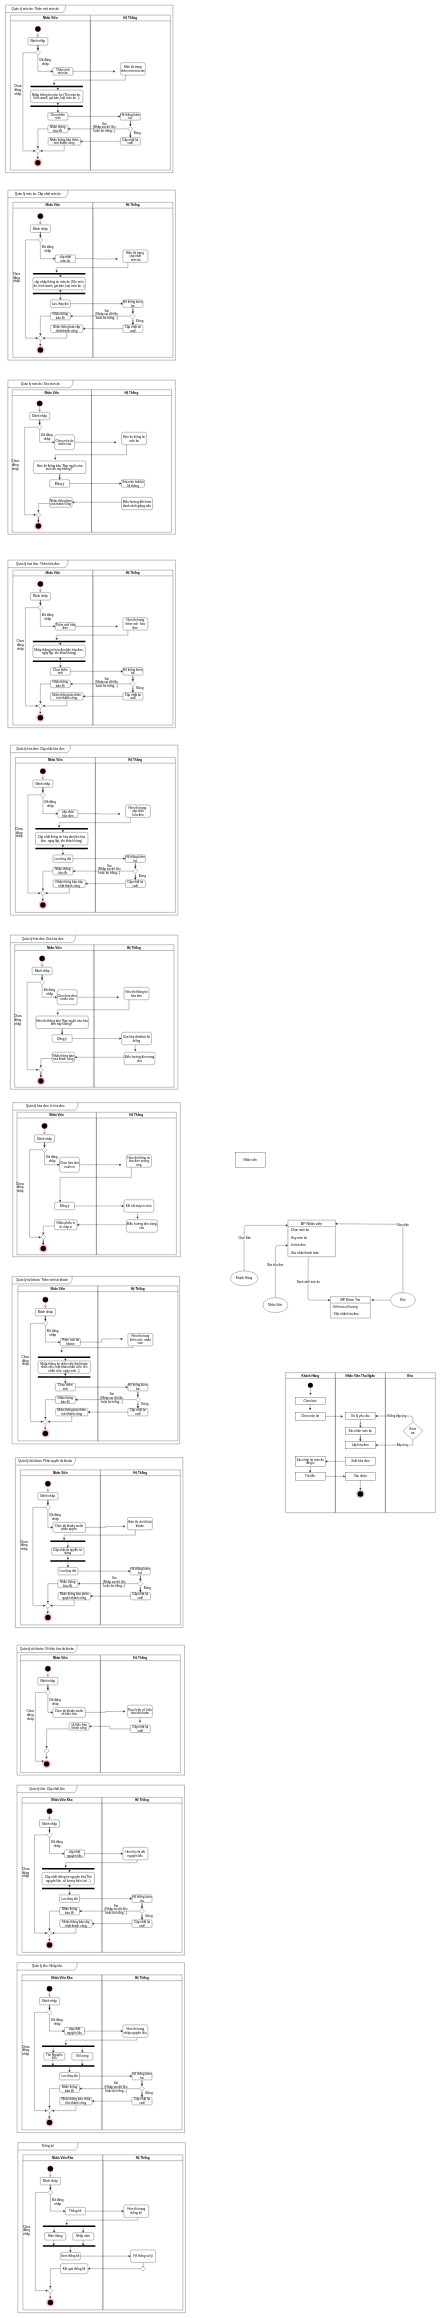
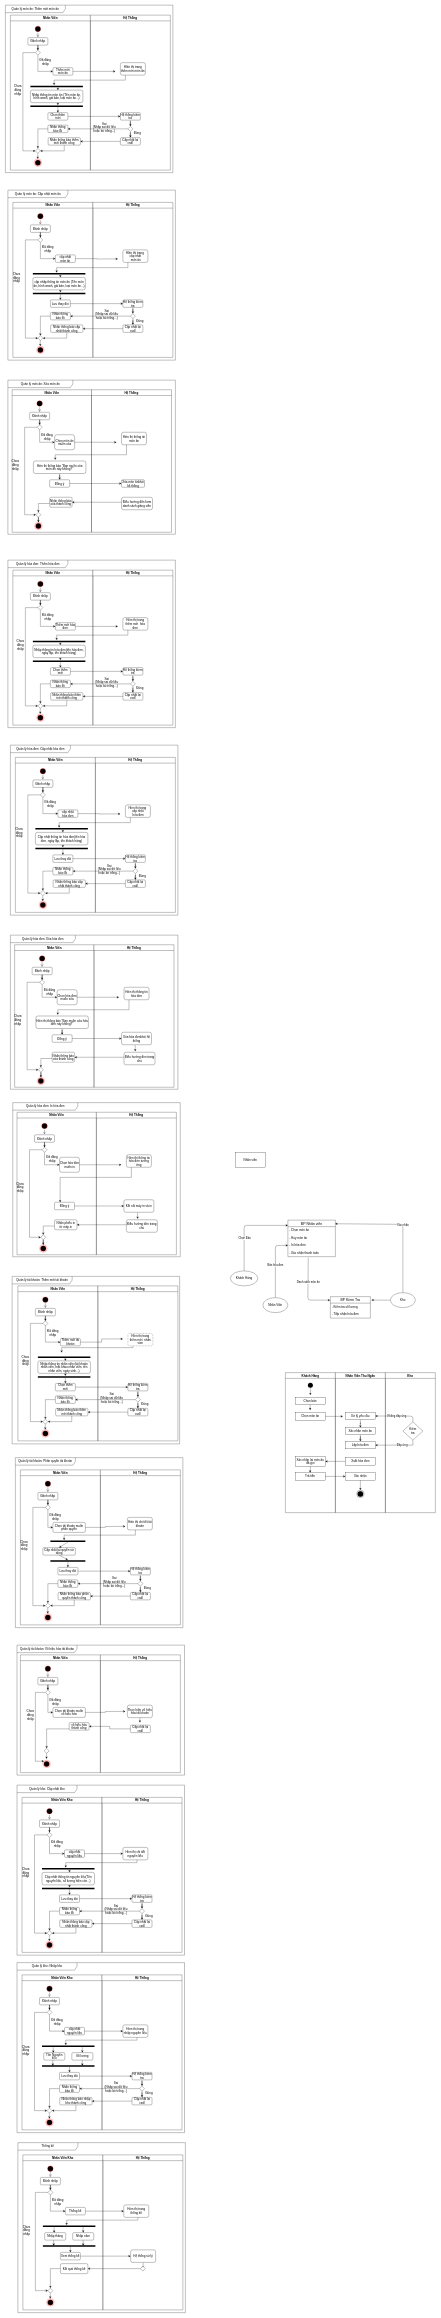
node "HIển thị trang thêm mới nhân vien": style solid -> dashed
node "Cập nhật lại quyền sử dụng": moved (68, 1551) -> (59, 1551)
node "HIển tháng": label "HIển tháng" -> "Nhập tháng"
